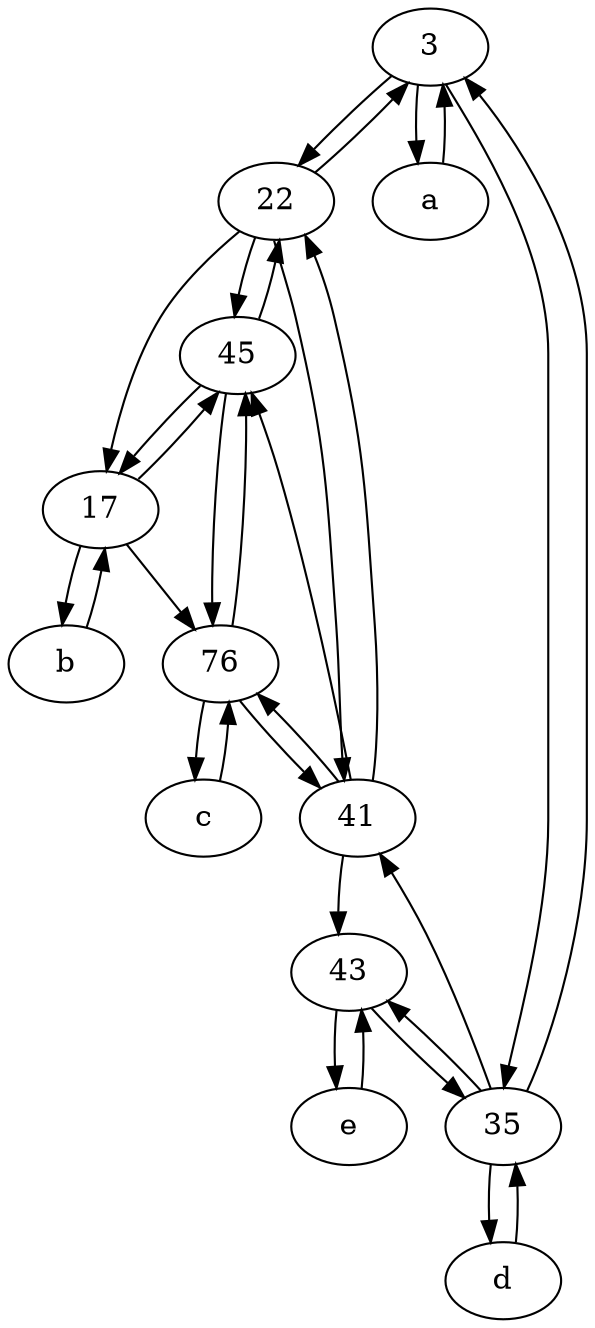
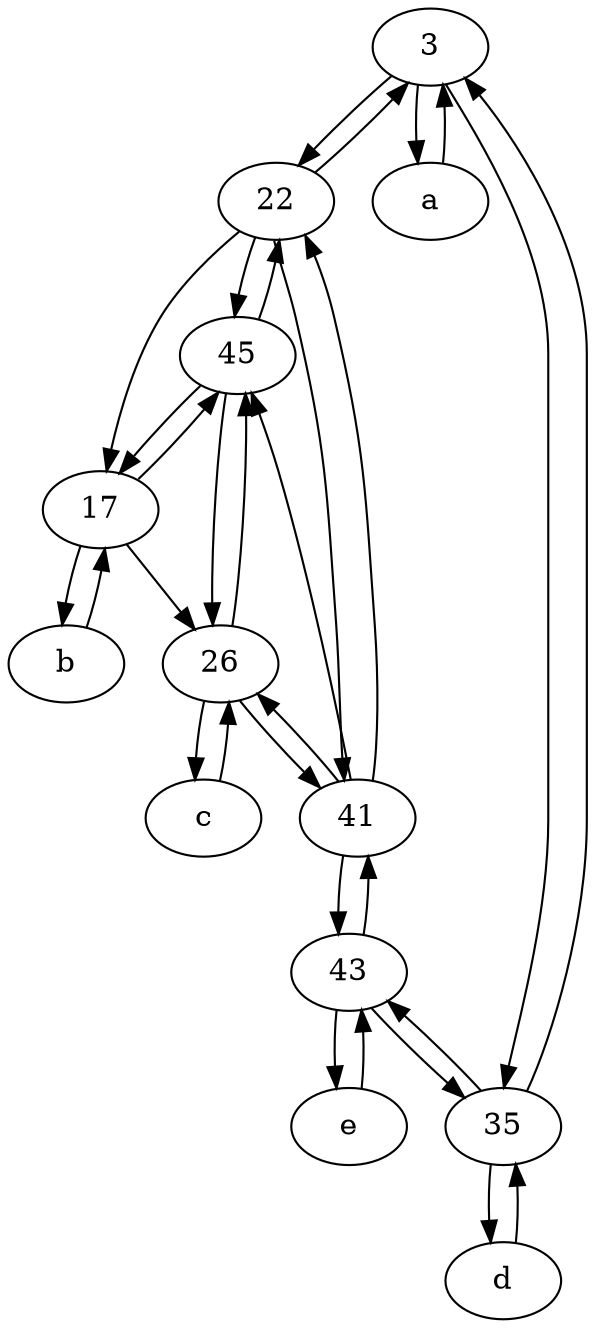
node "76": label "76" -> "26"
edge "35" -> "41": now "43" -> "41"
